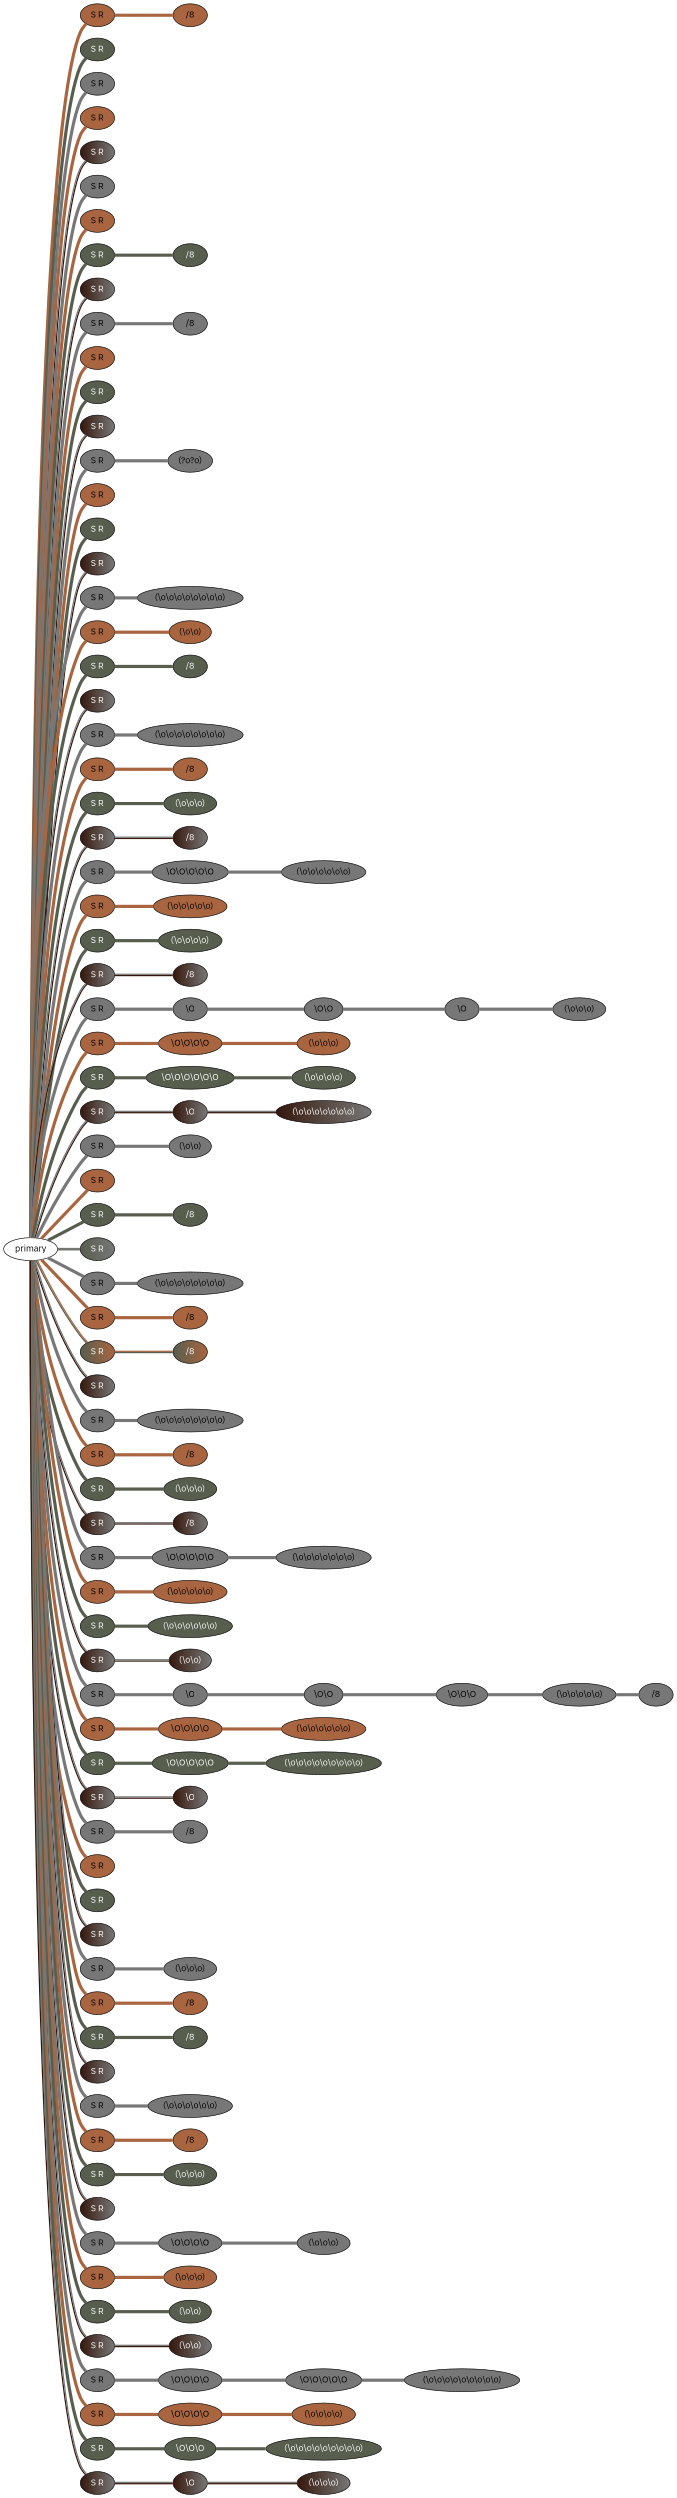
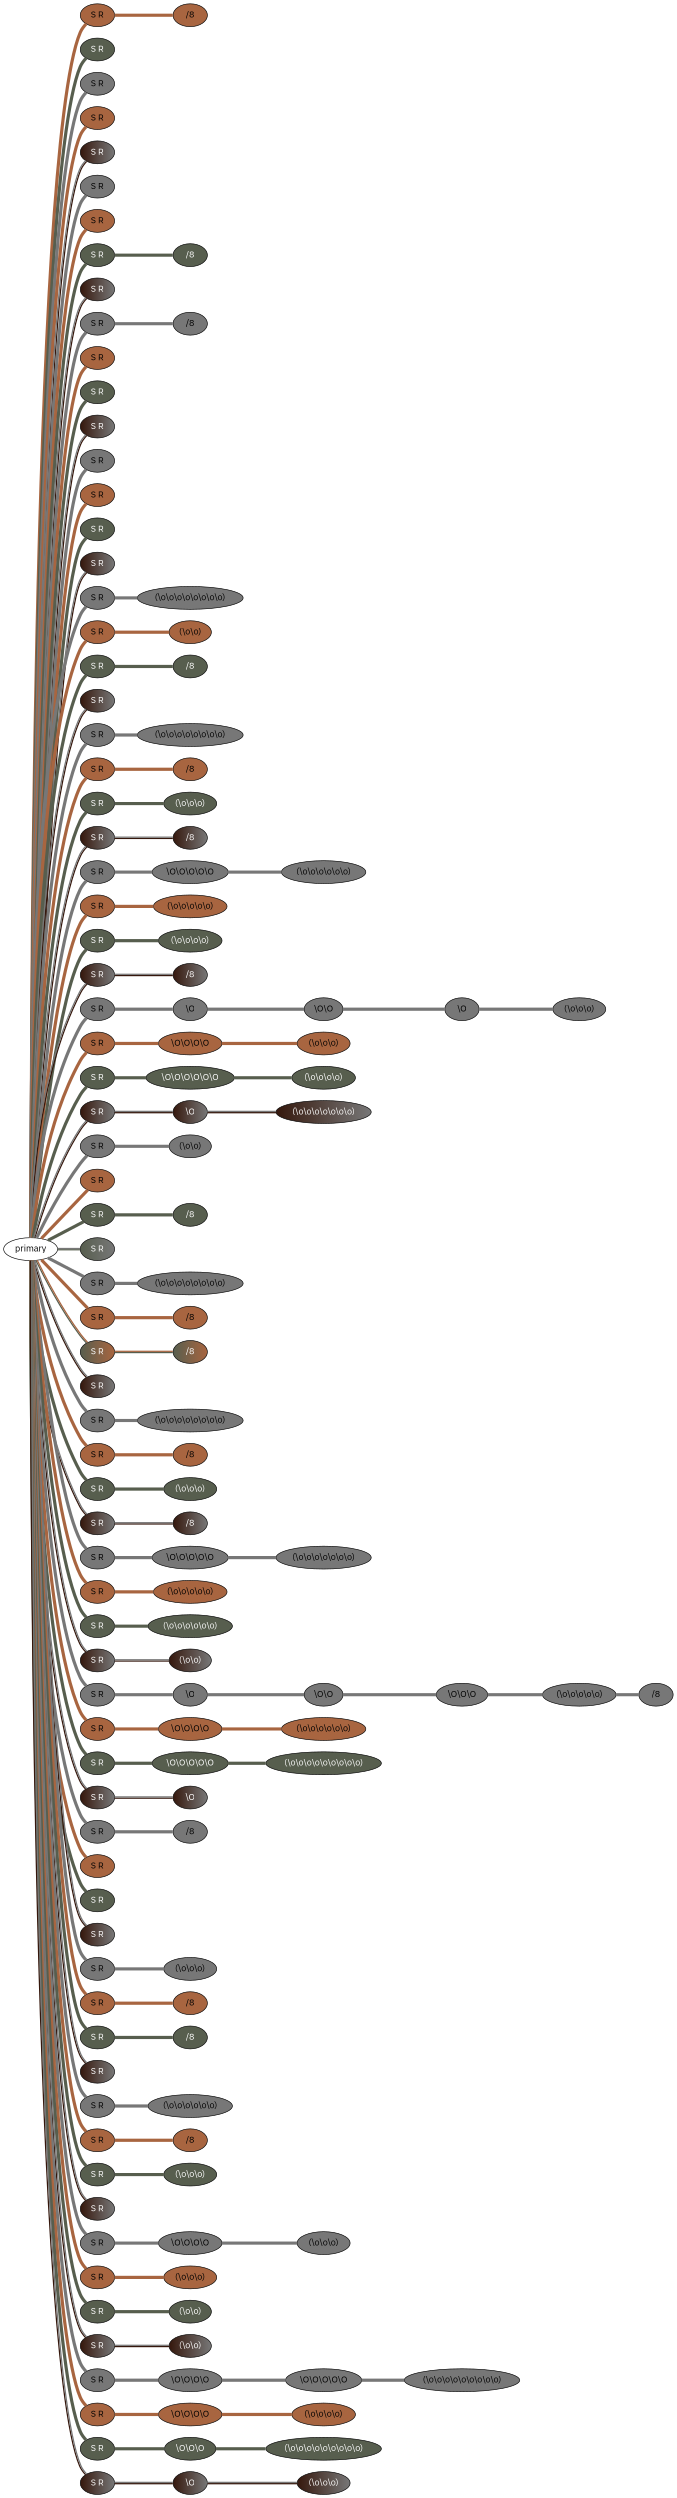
node "(?o?o)": removed
